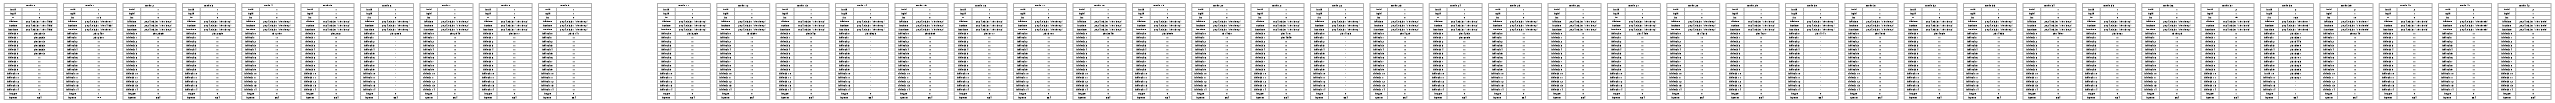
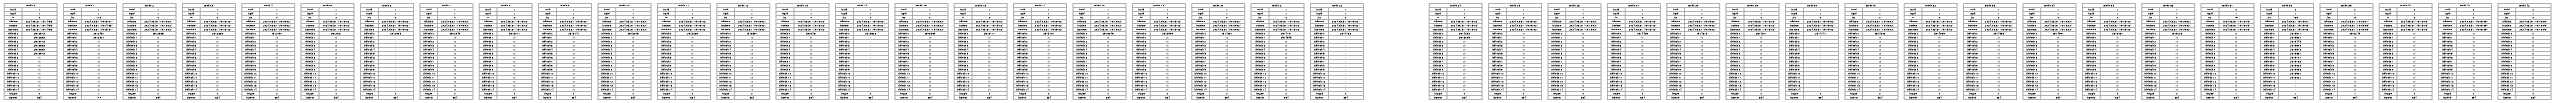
node "Inodo 2": text "i_block 3" -> "i_atime 3"
node "Inodo 10": added
node "Inodo 23": removed
node "Inodo 13": text "i_block 7" -> "i_atime 7"
node "Inodo 38": text "i_uid 10" -> "i_block 10"
